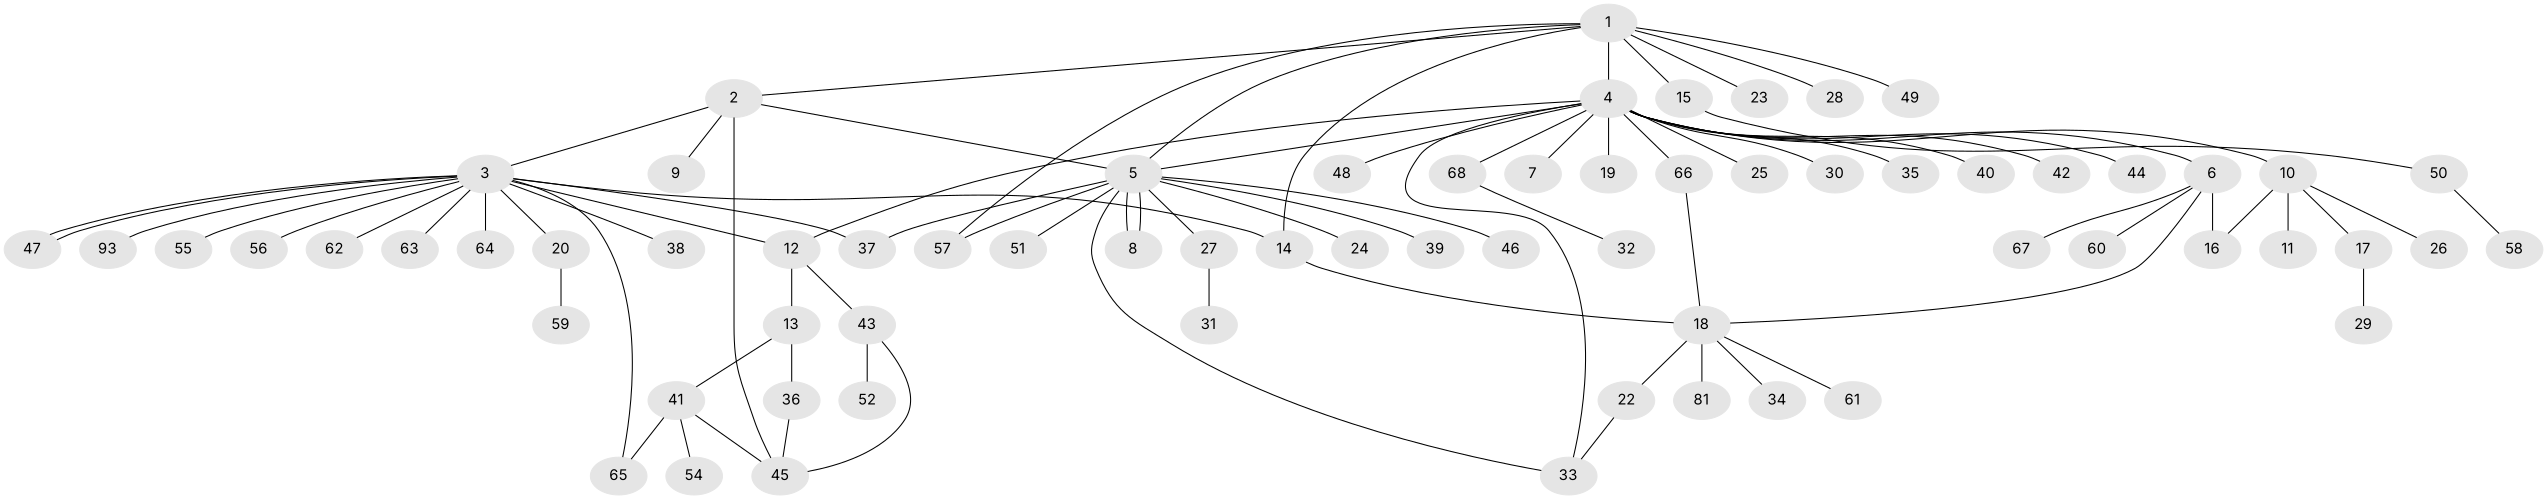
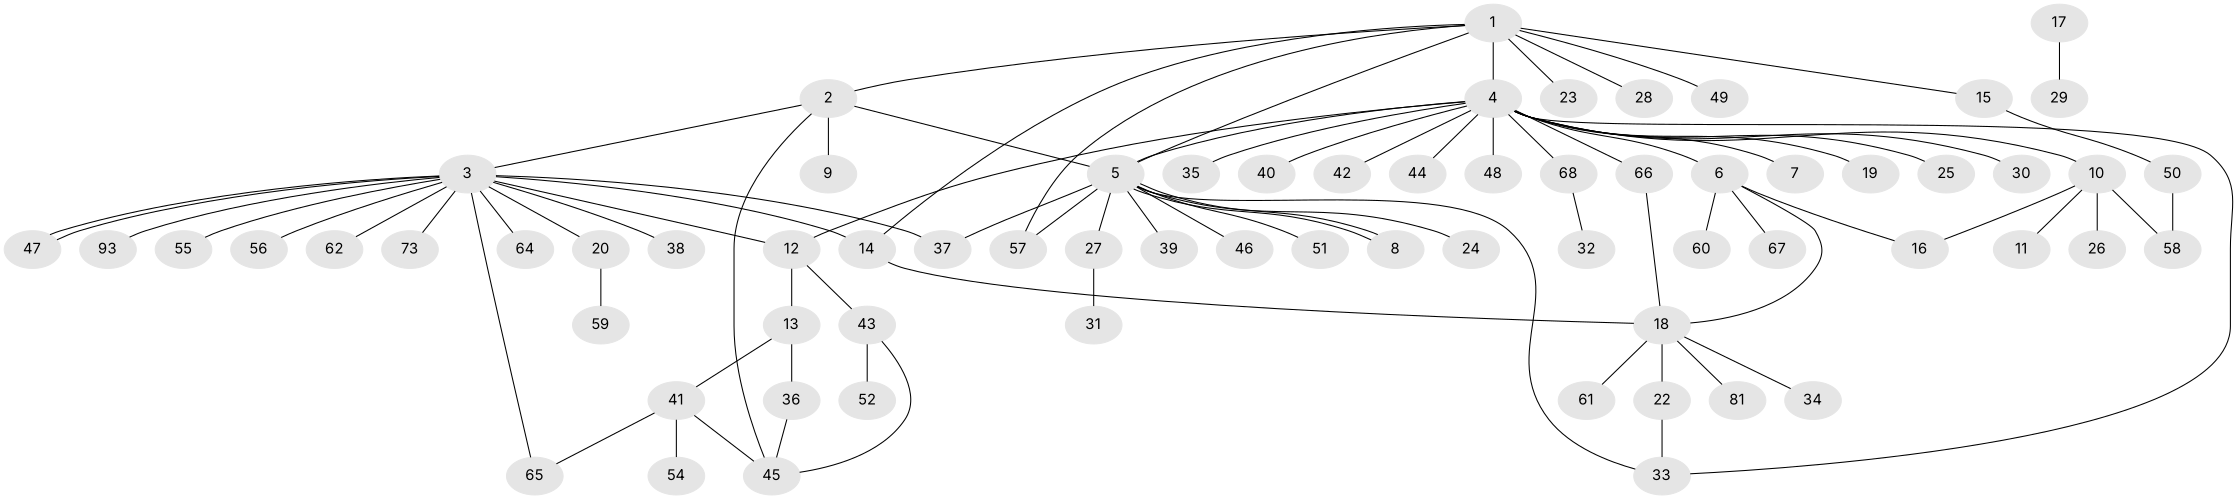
edge "10" -- "17": now "10" -- "58"
node "63": label "63" -> "73"
